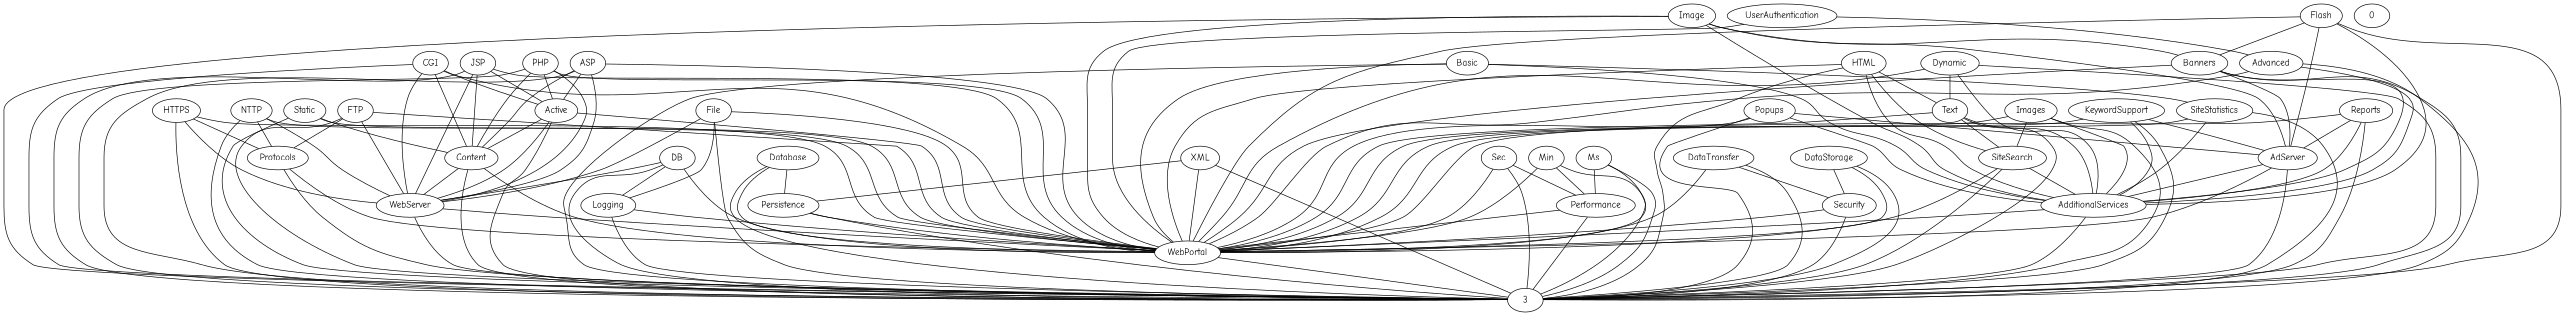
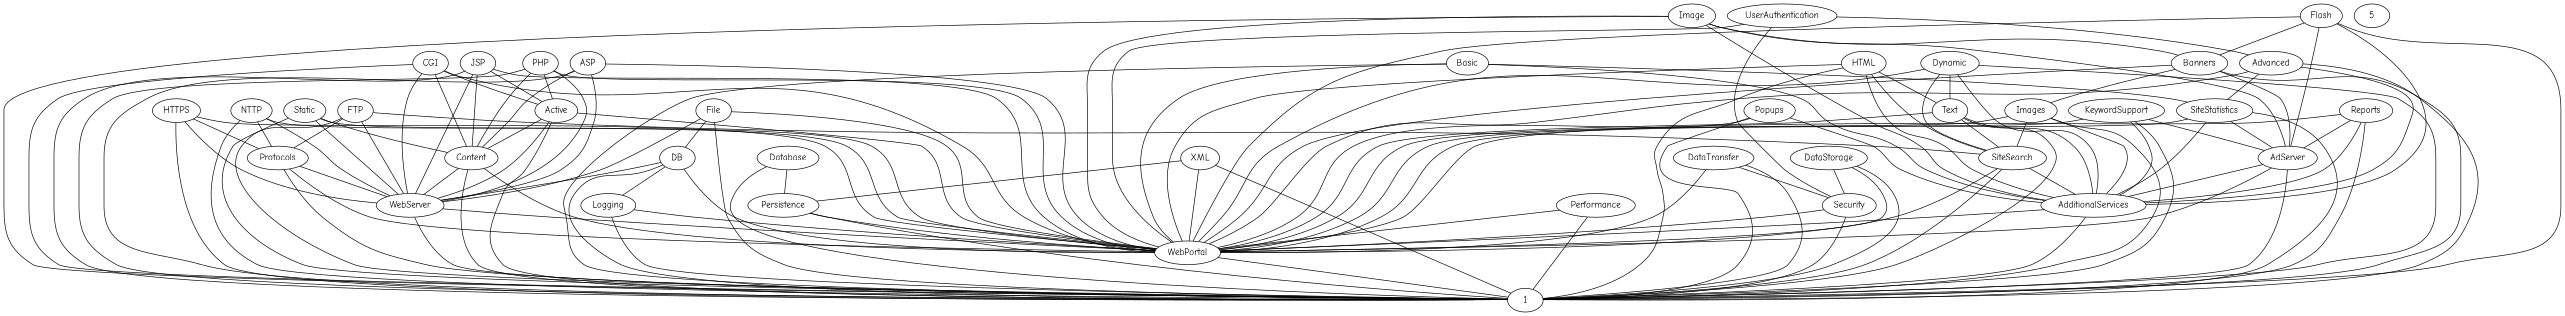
node "0": label "0" -> "5"
edge "Advanced" -- "SiteStatistics": added
edge "ASP" -- "Active": removed
edge "Dynamic" -- "SiteSearch": added
edge "UserAuthentication" -- "Security": added
edge "Popups" -- "AdServer": now "SiteStatistics" -- "AdServer"
edge "FTP" -- "WebPortal": now "FTP" -- "SiteSearch"
edge "Banners" -- "AdditionalServices": now "Banners" -- "Images"
edge "Static" -- "WebServer": added
node "Sec": removed
node "Min": removed
node "Ms": removed
edge "File" -- "Logging": now "File" -- "DB"
edge "Protocols" -- "WebServer": added
edge "Database" -- "WebPortal": removed
node "3": label "3" -> "1"
